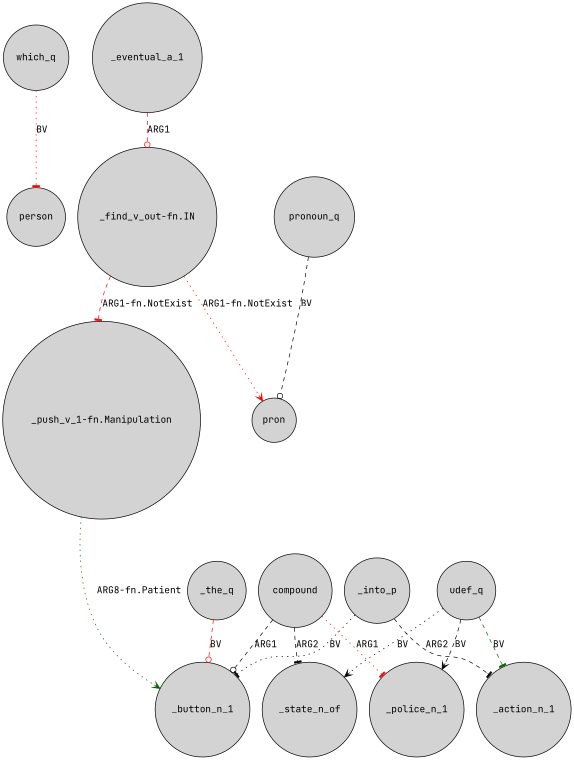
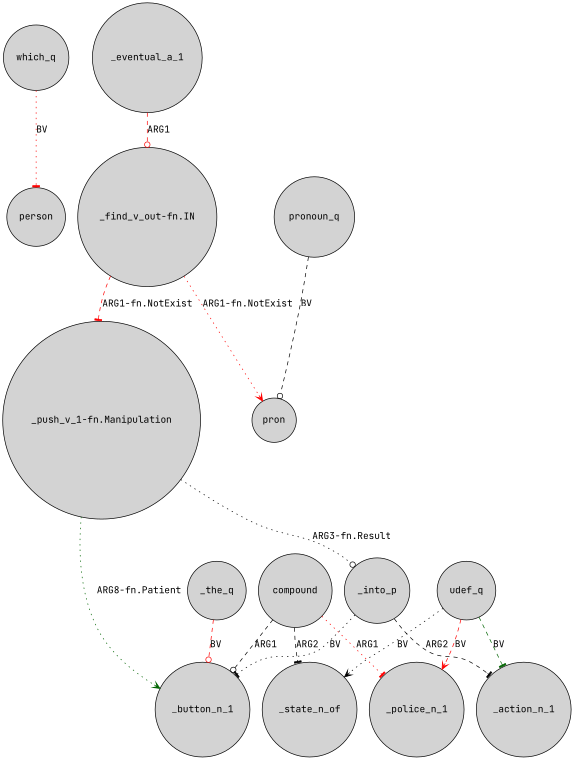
edge "_push_v_1-fn.Manipulation" -> "_into_p": added, label "ARG3-fn.Result"
edge "udef_q" -> "_police_n_1": color black -> red
